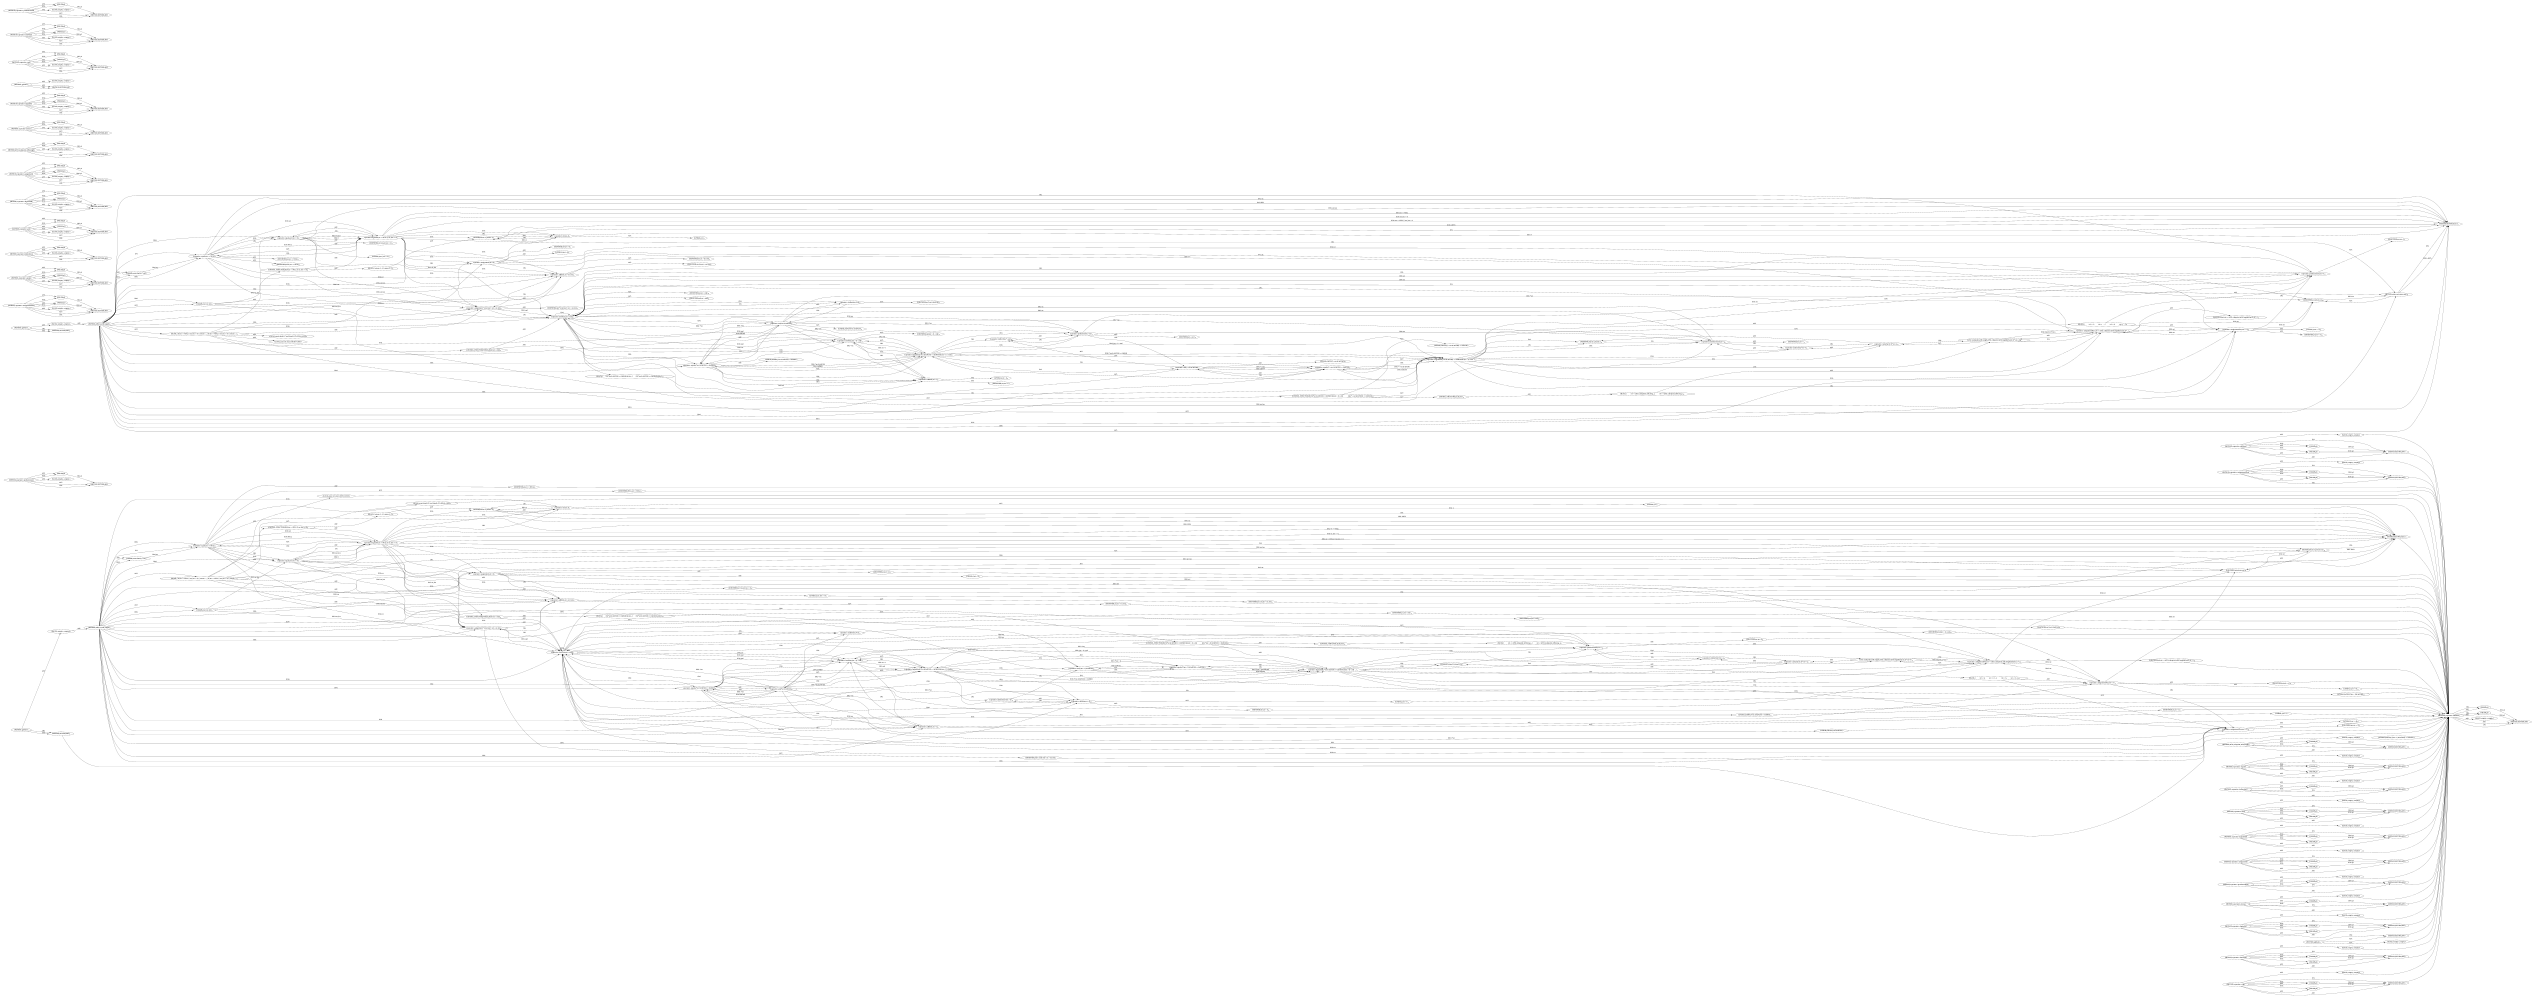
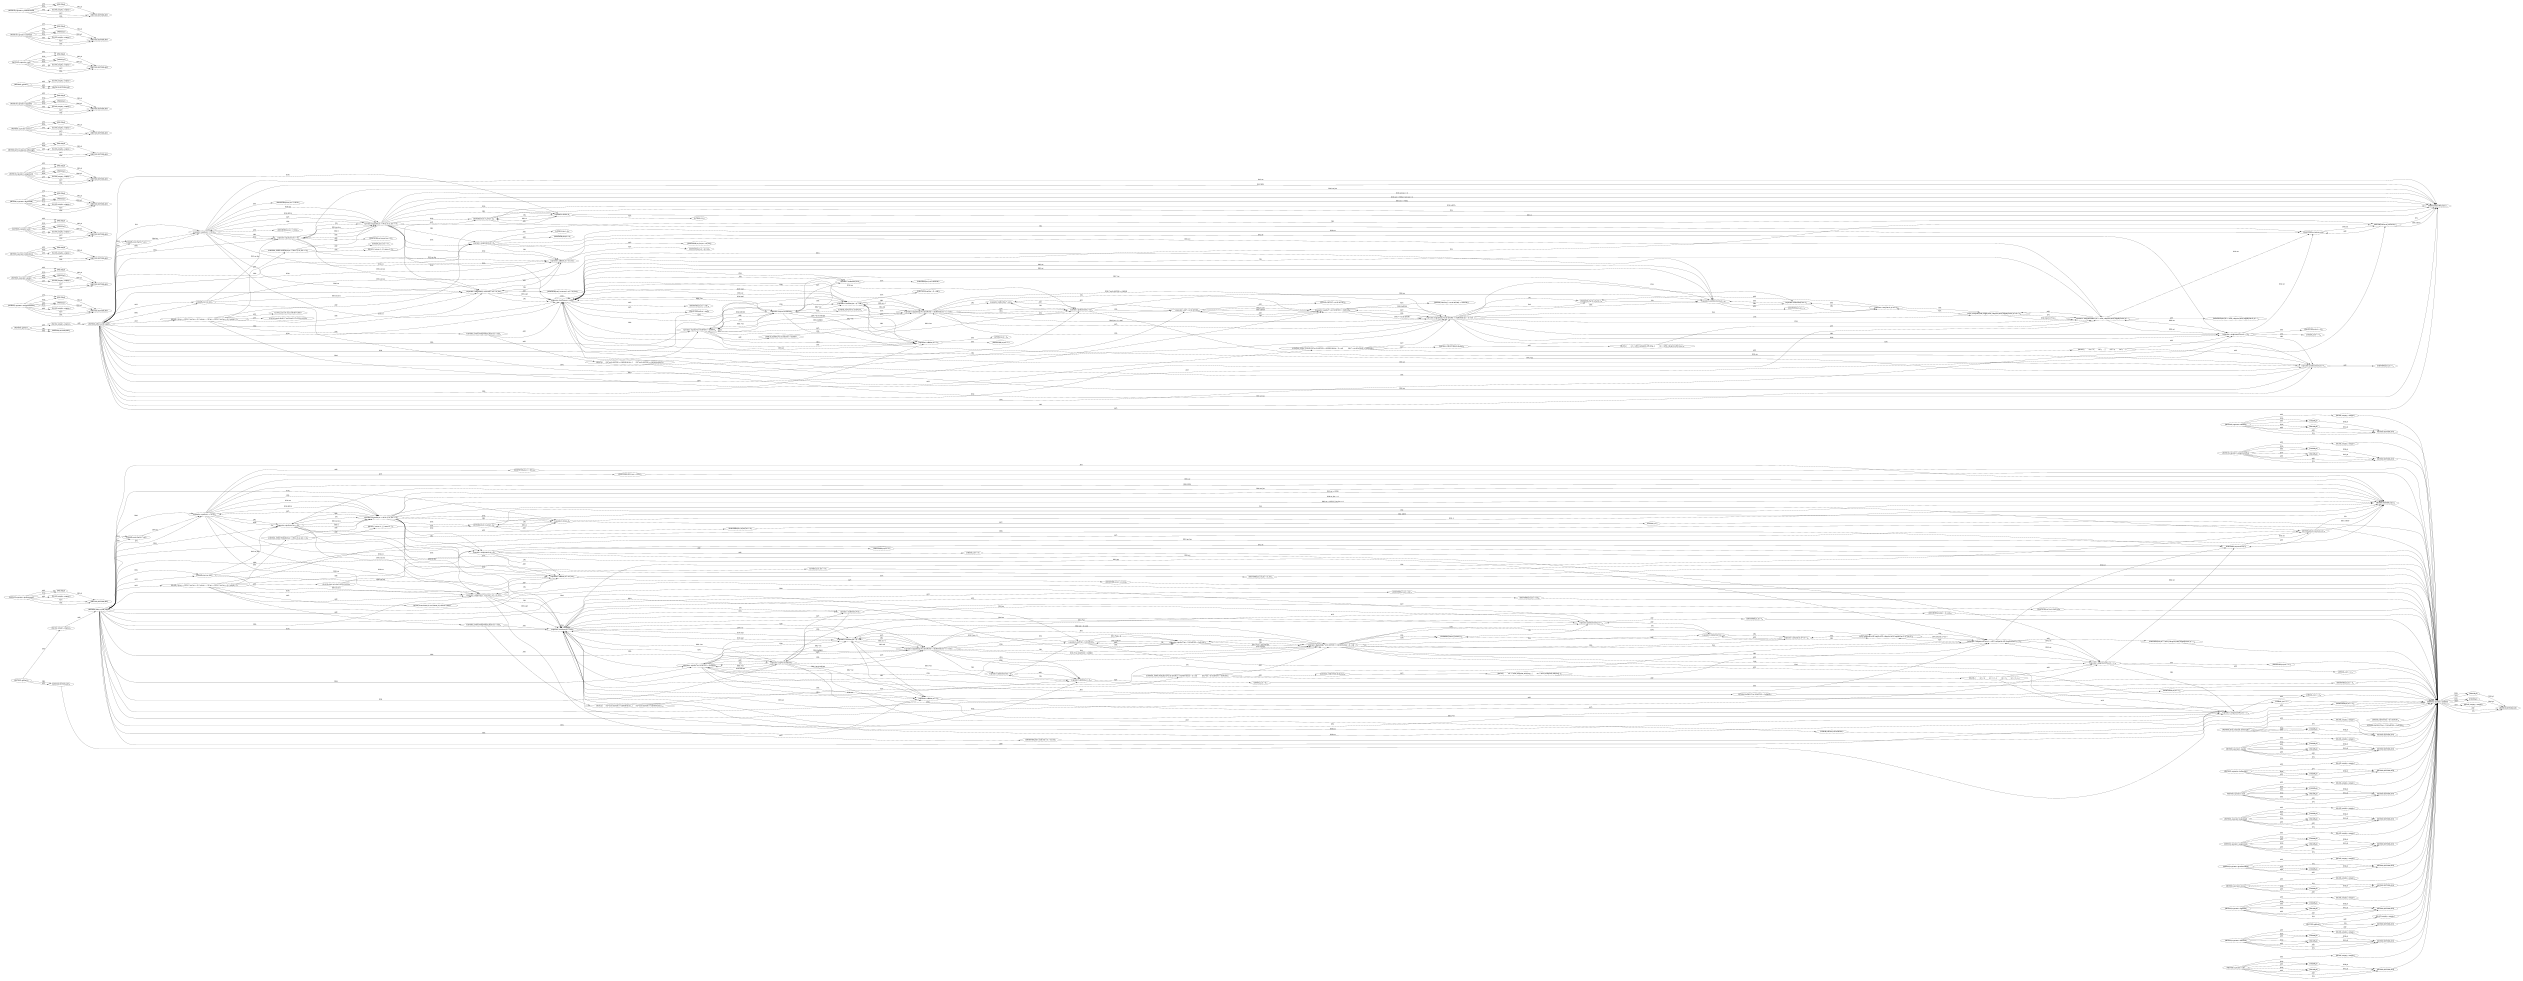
node "(IDENTIFIER,src,++src)": removed
edge "(<operator>.and,*(src + 1) & 0xFC00)" -> "(LITERAL,0xFC00,*(src + 1) & 0xFC00)": now "(<operator>.and,*(src + 1) & 0xFC00)" -> "(LITERAL,2,src += 2)"
